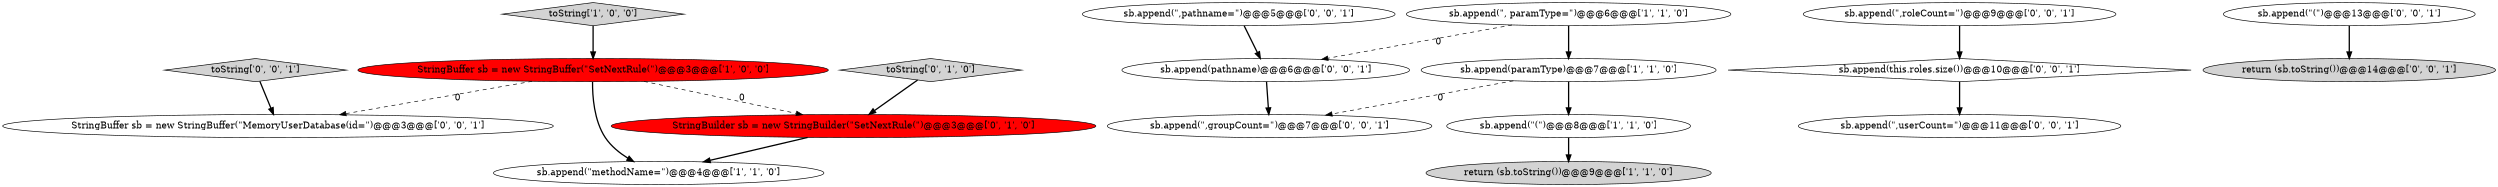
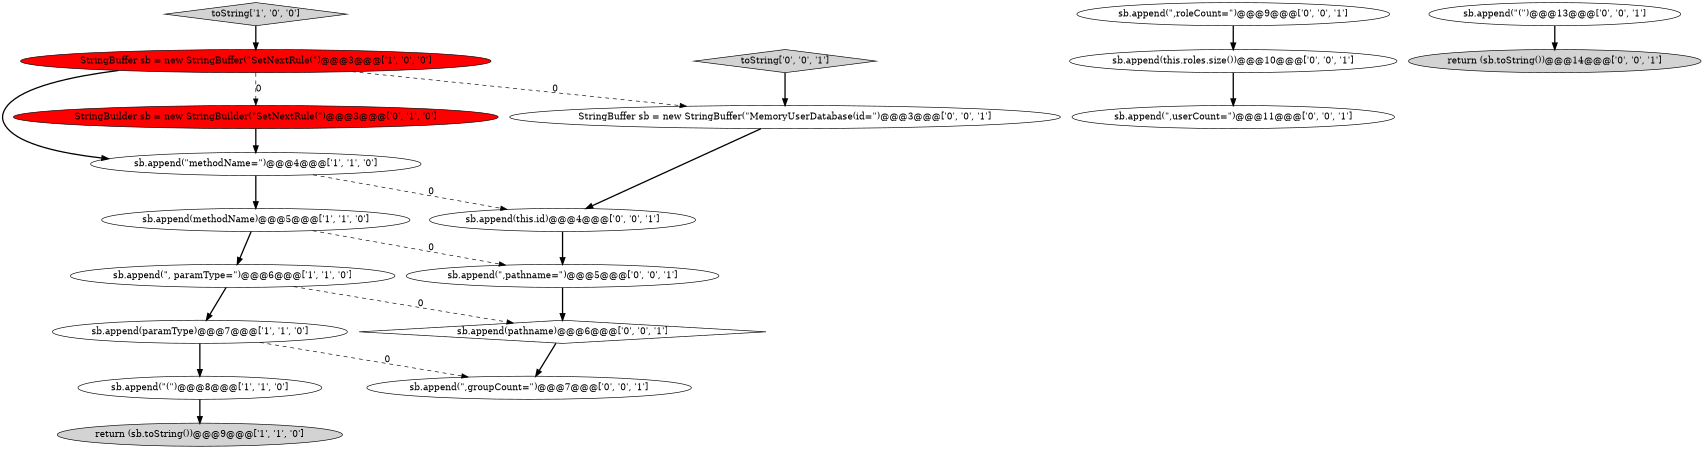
node "toString['0', '1', '0']": removed
node "sb.append(pathname)@@@6@@@['0', '0', '1']": shape ellipse -> diamond
node "sb.append(this.roles.size())@@@10@@@['0', '0', '1']": shape diamond -> ellipse
node "sb.append(methodName)@@@5@@@['1', '1', '0']": added
node "sb.append(this.id)@@@4@@@['0', '0', '1']": added
